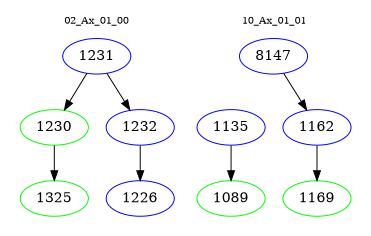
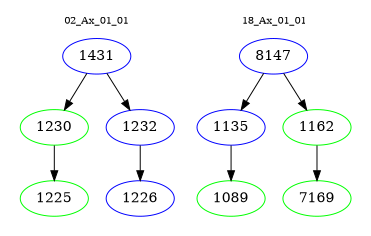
cluster "02_Ax_01_00": label "02_Ax_01_00" -> "02_Ax_01_01"
cluster "10_Ax_01_01": label "10_Ax_01_01" -> "18_Ax_01_01"
node "1231": label "1231" -> "1431"
edge "8147" -> "1135": added
node "1162": color blue -> green
node "1325": label "1325" -> "1225"
node "1169": label "1169" -> "7169"
